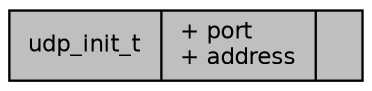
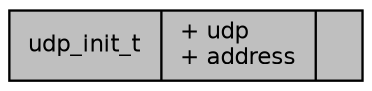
node "udp_init_t": text "+ port" -> "+ udp"
